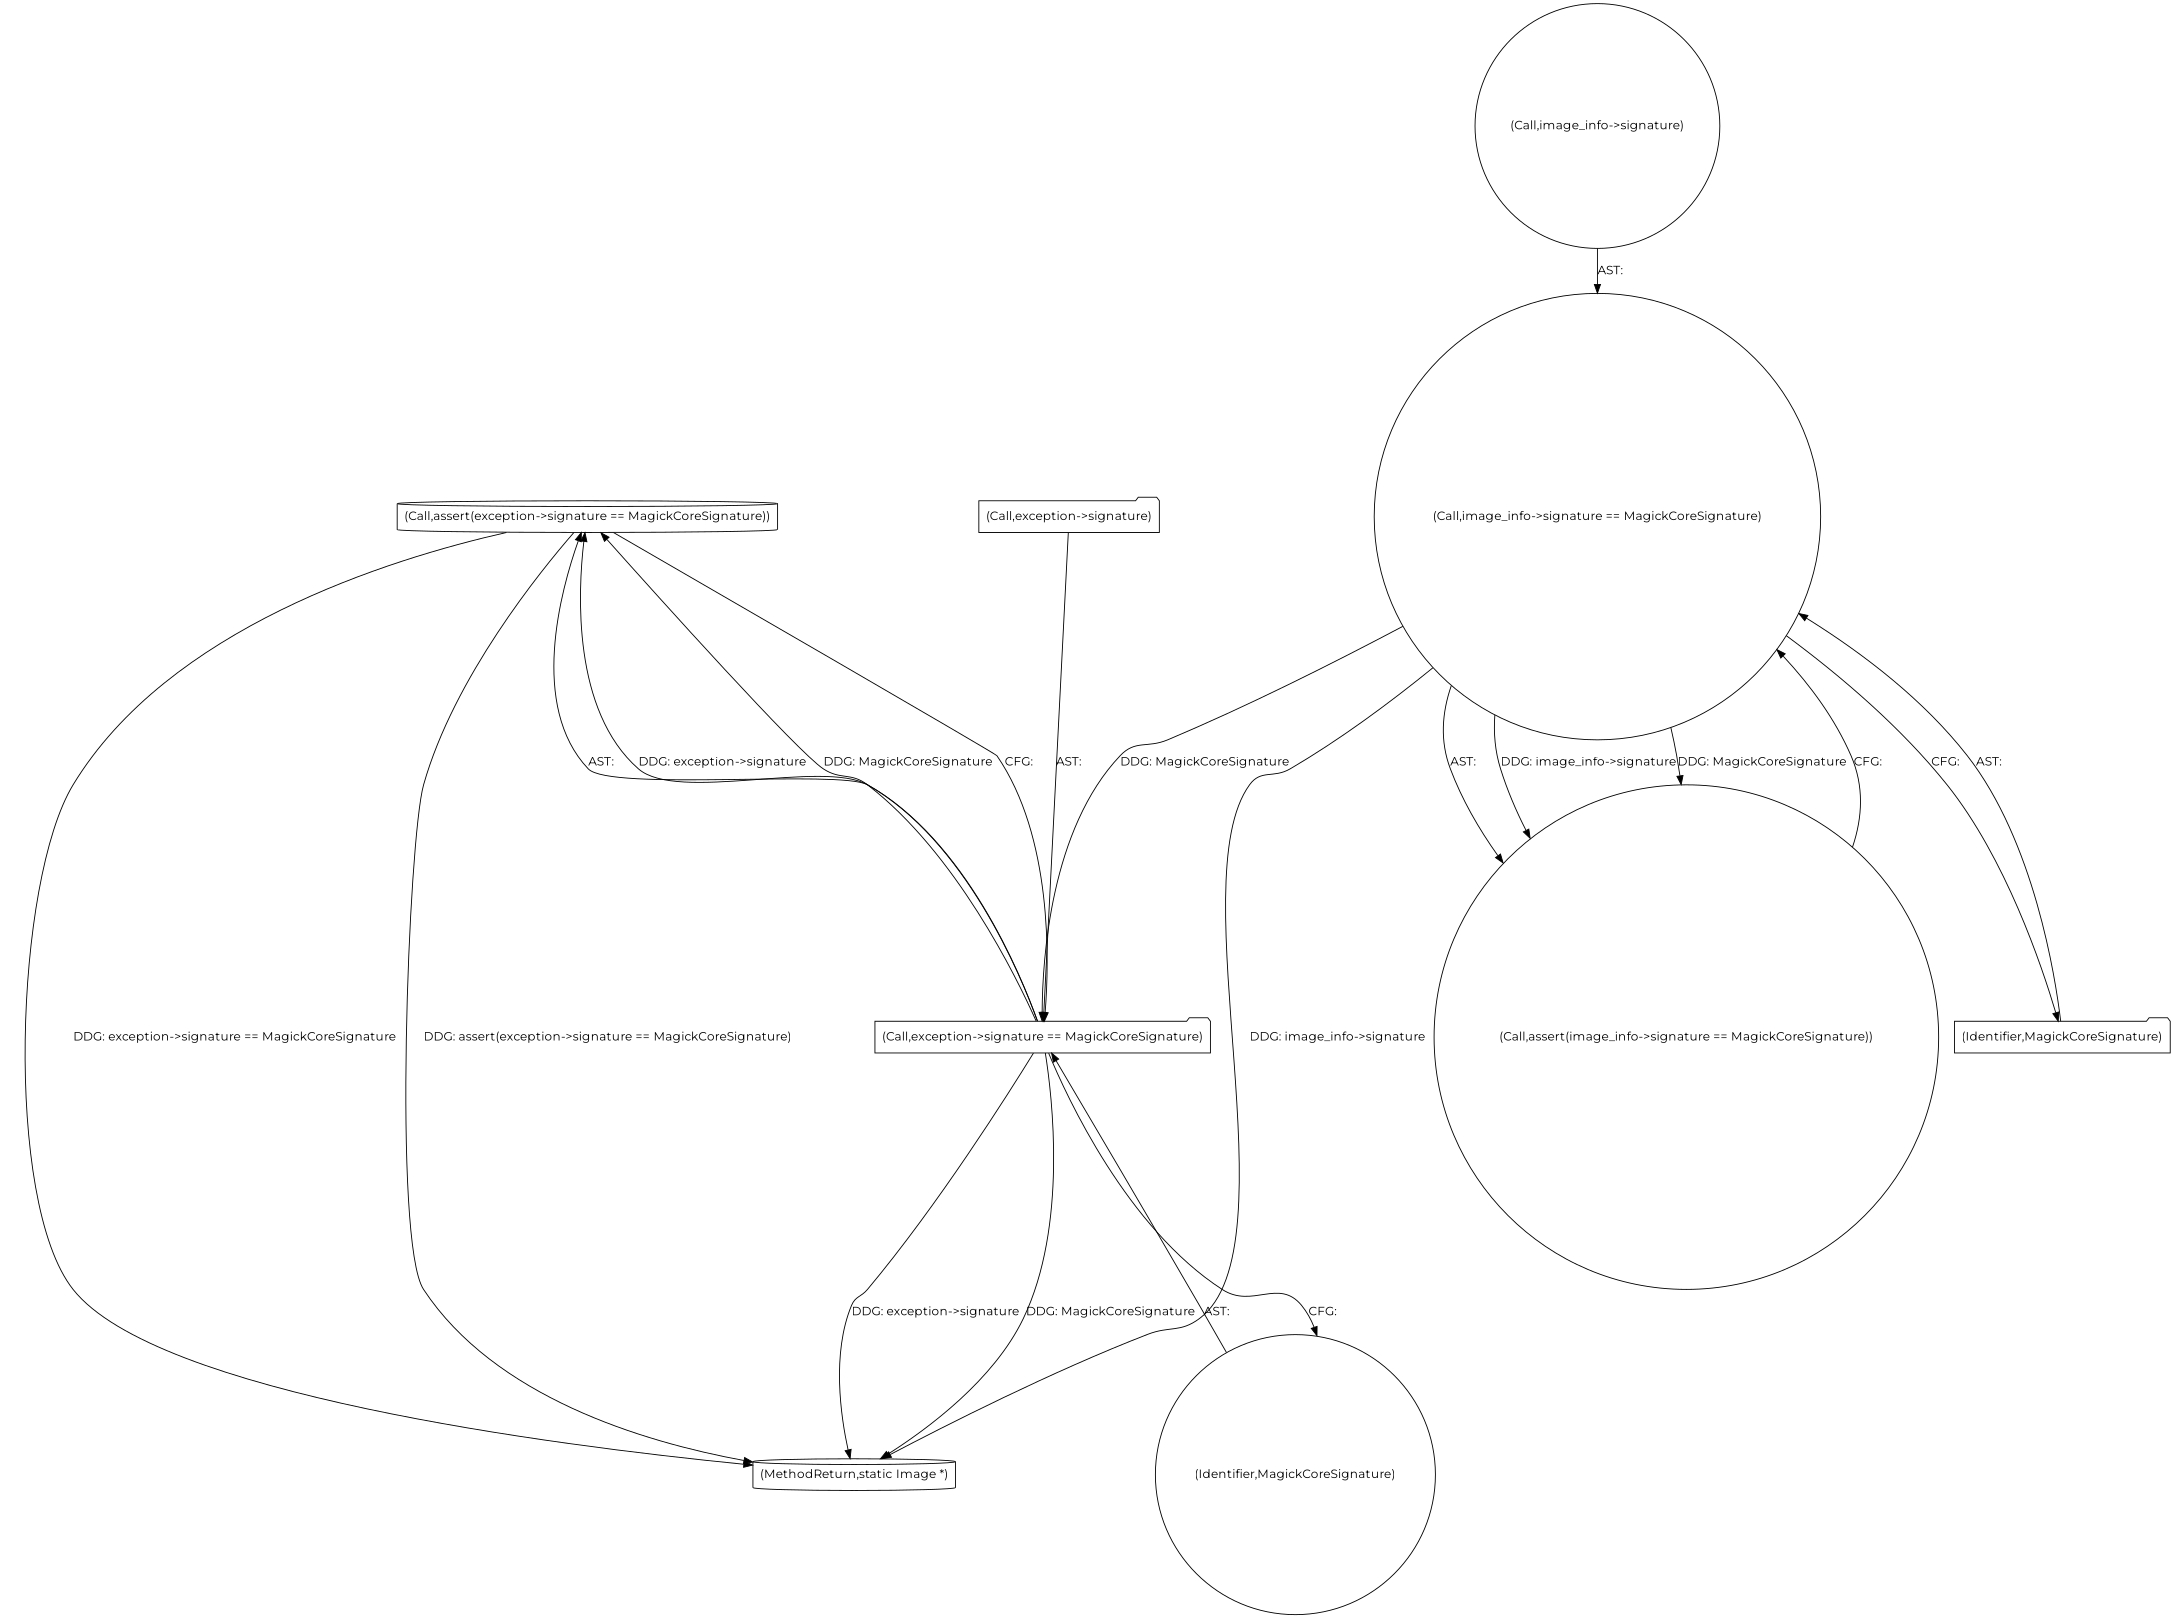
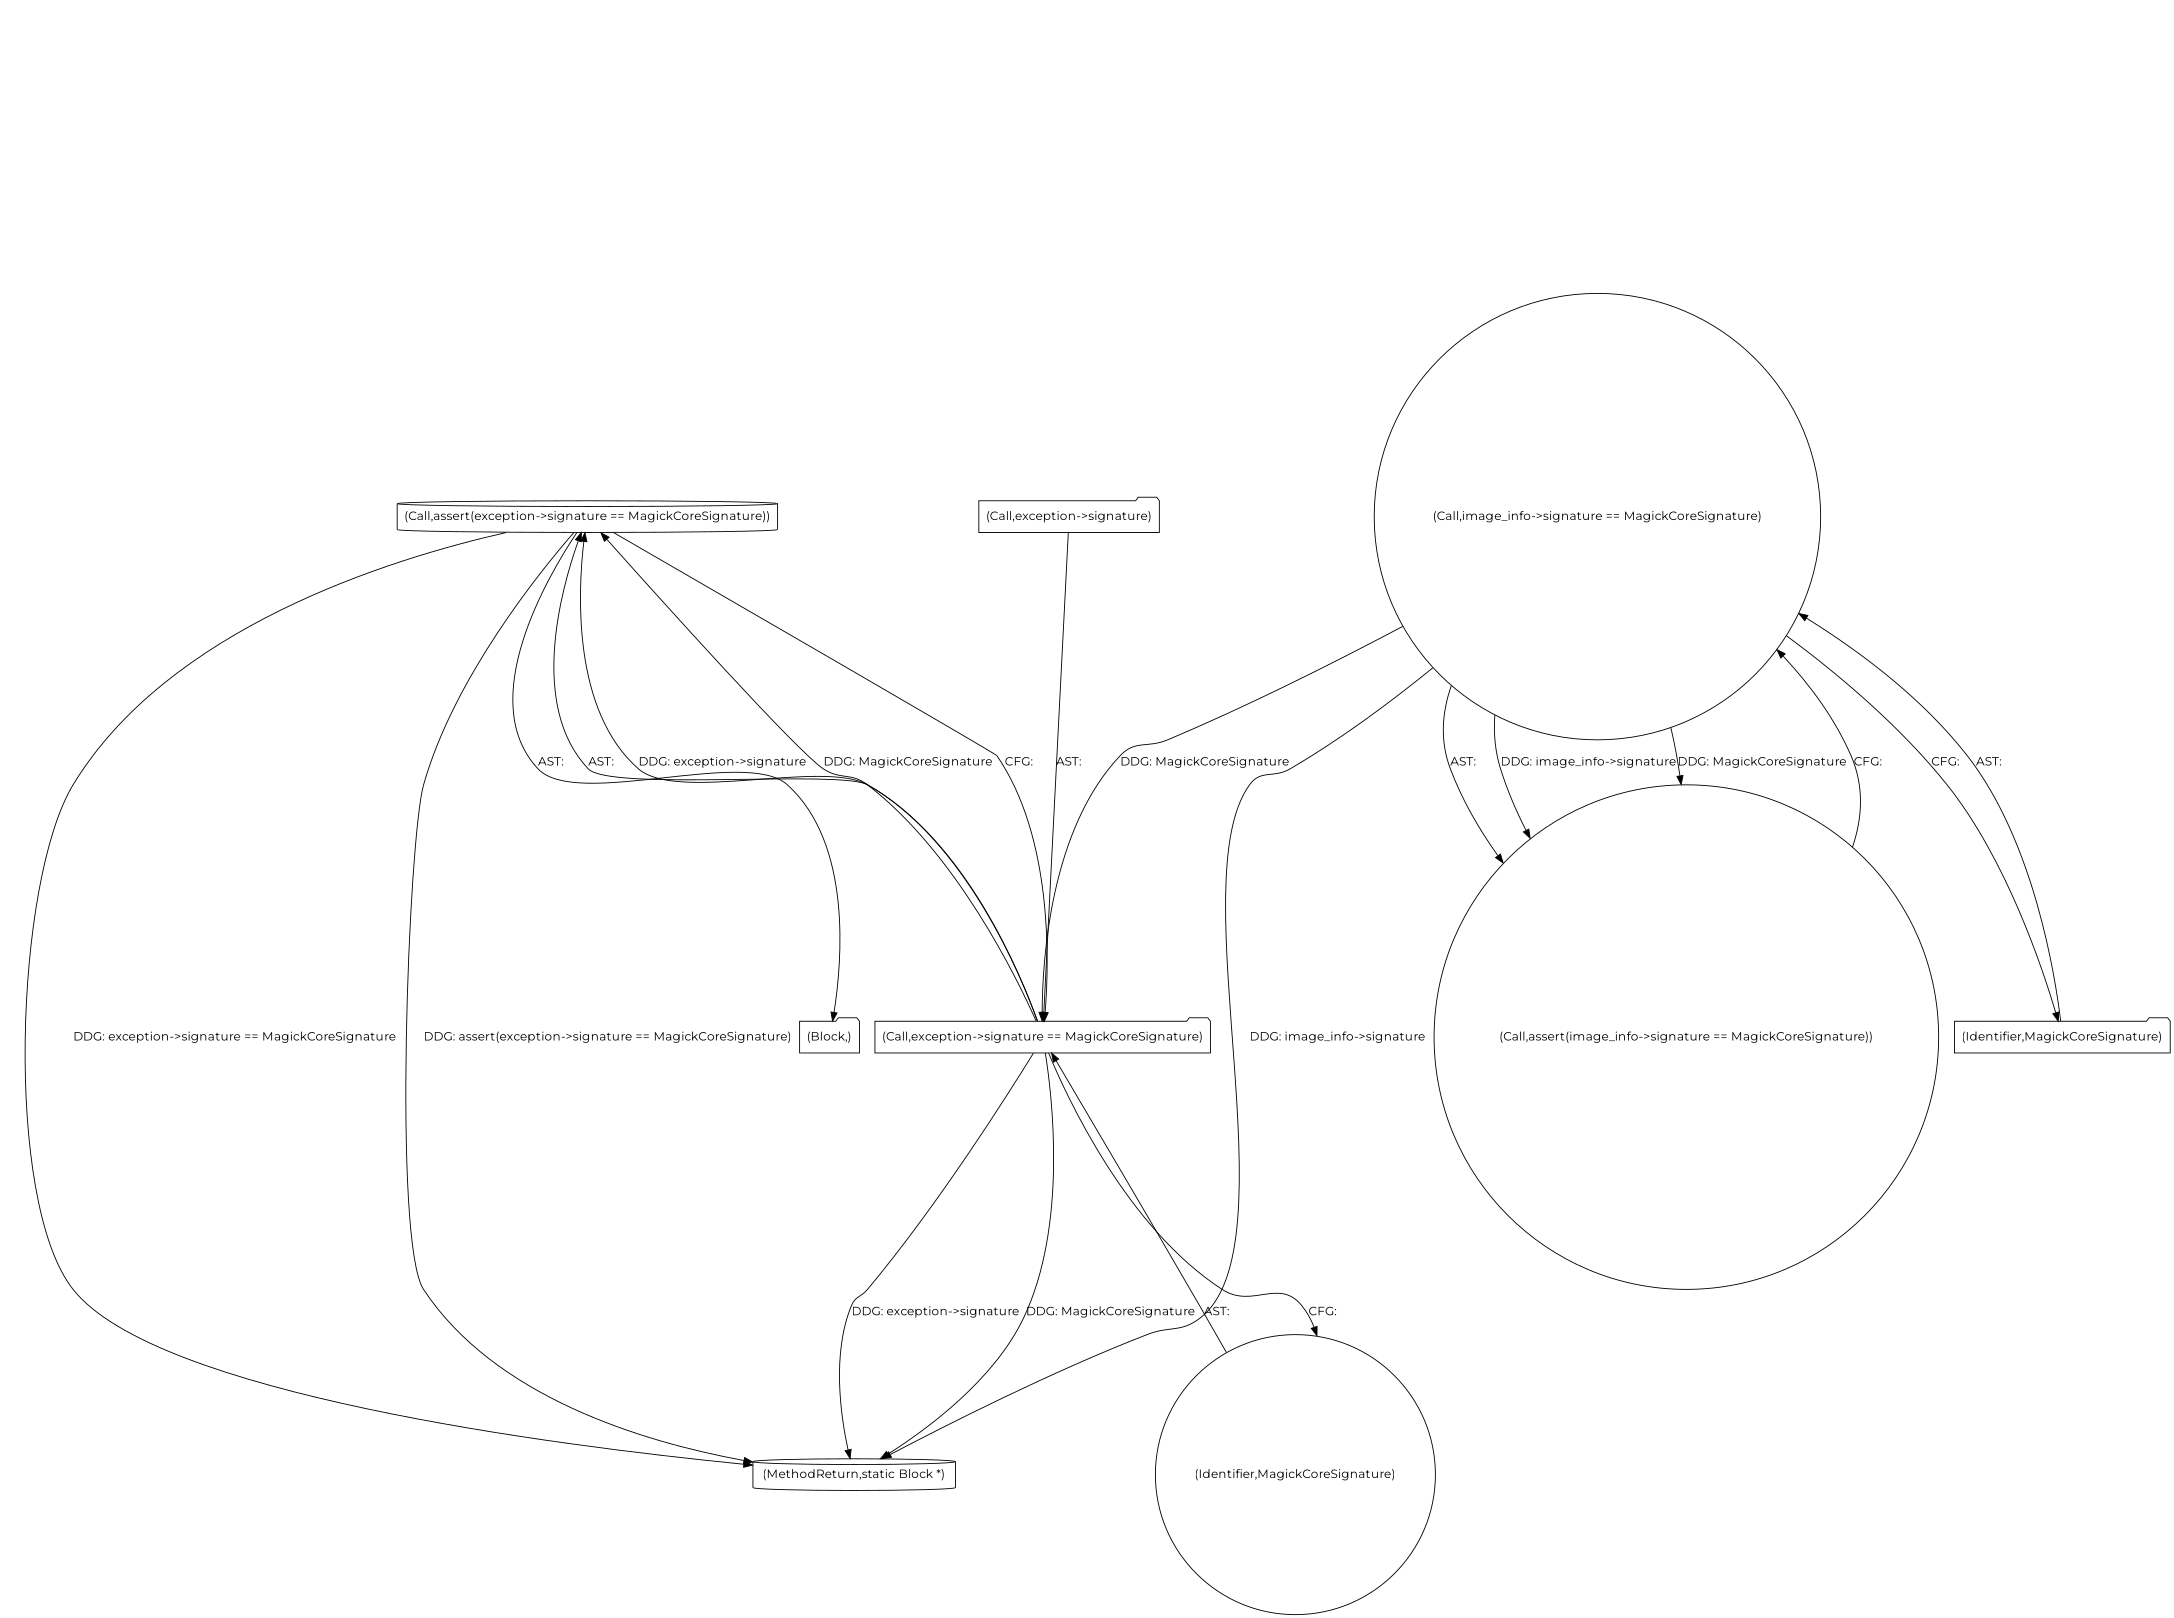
node "(Call,image_info->signature)": removed
node "(Block,)": added
node "(MethodReturn,static Image *)": label "(MethodReturn,static Image *)" -> "(MethodReturn,static Block *)"
